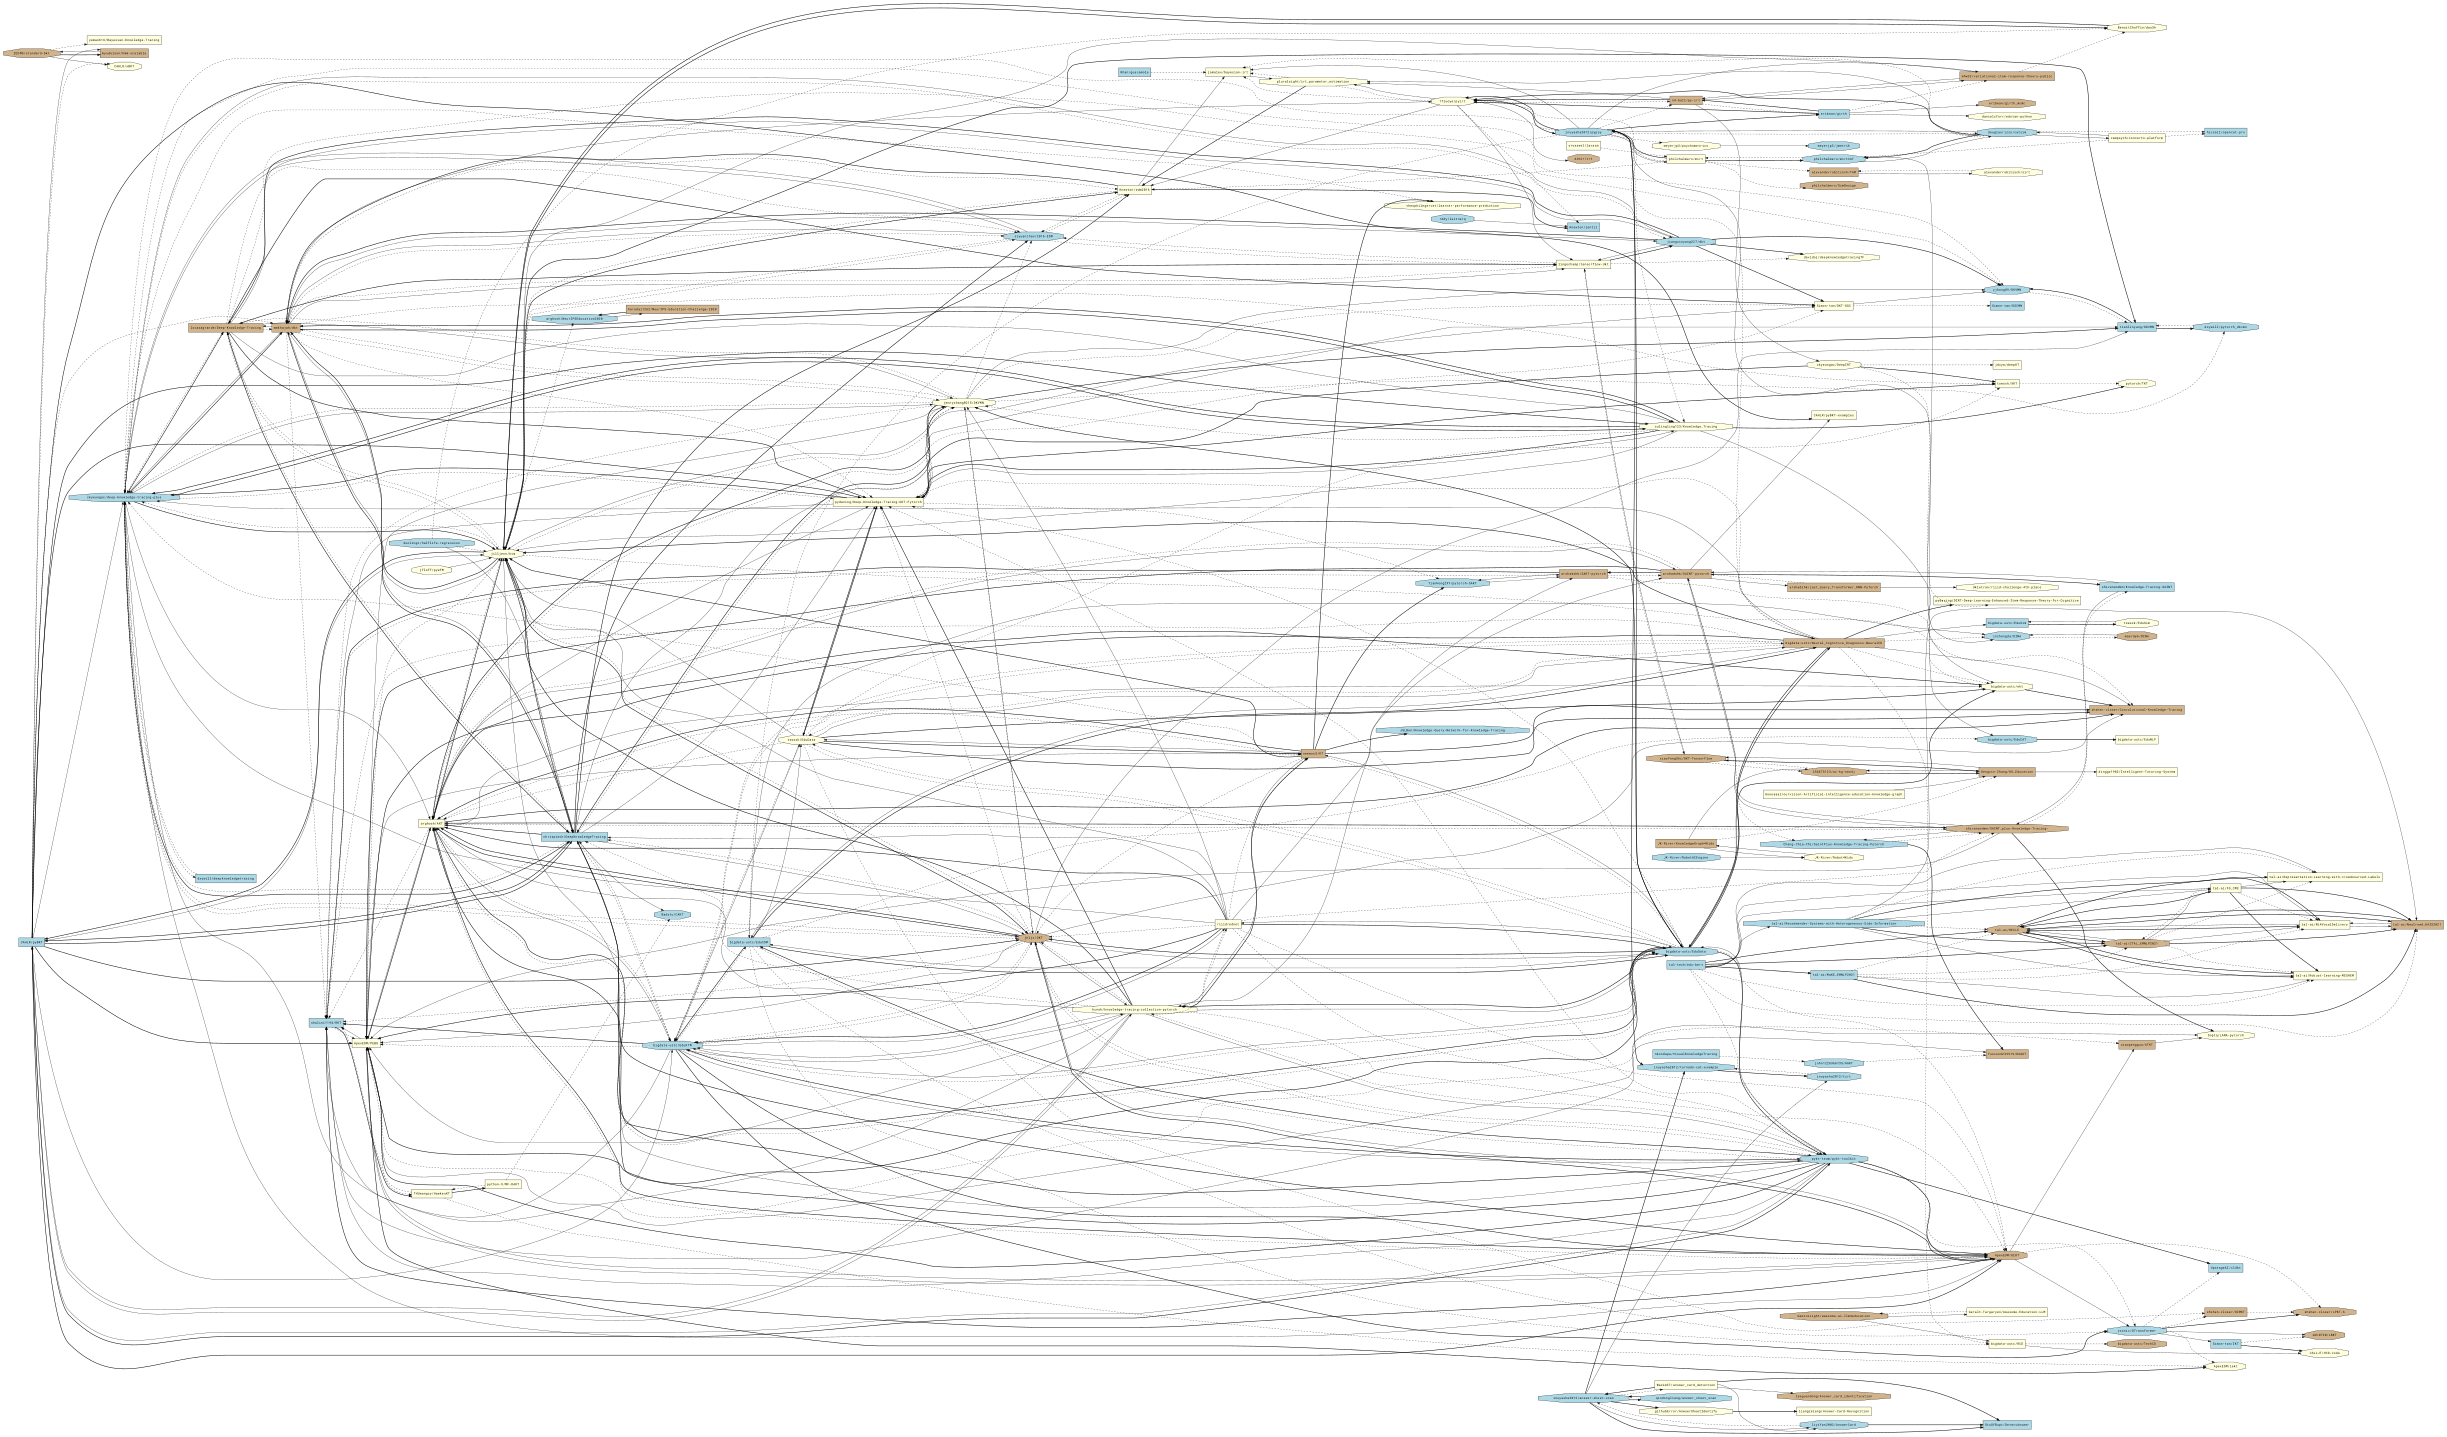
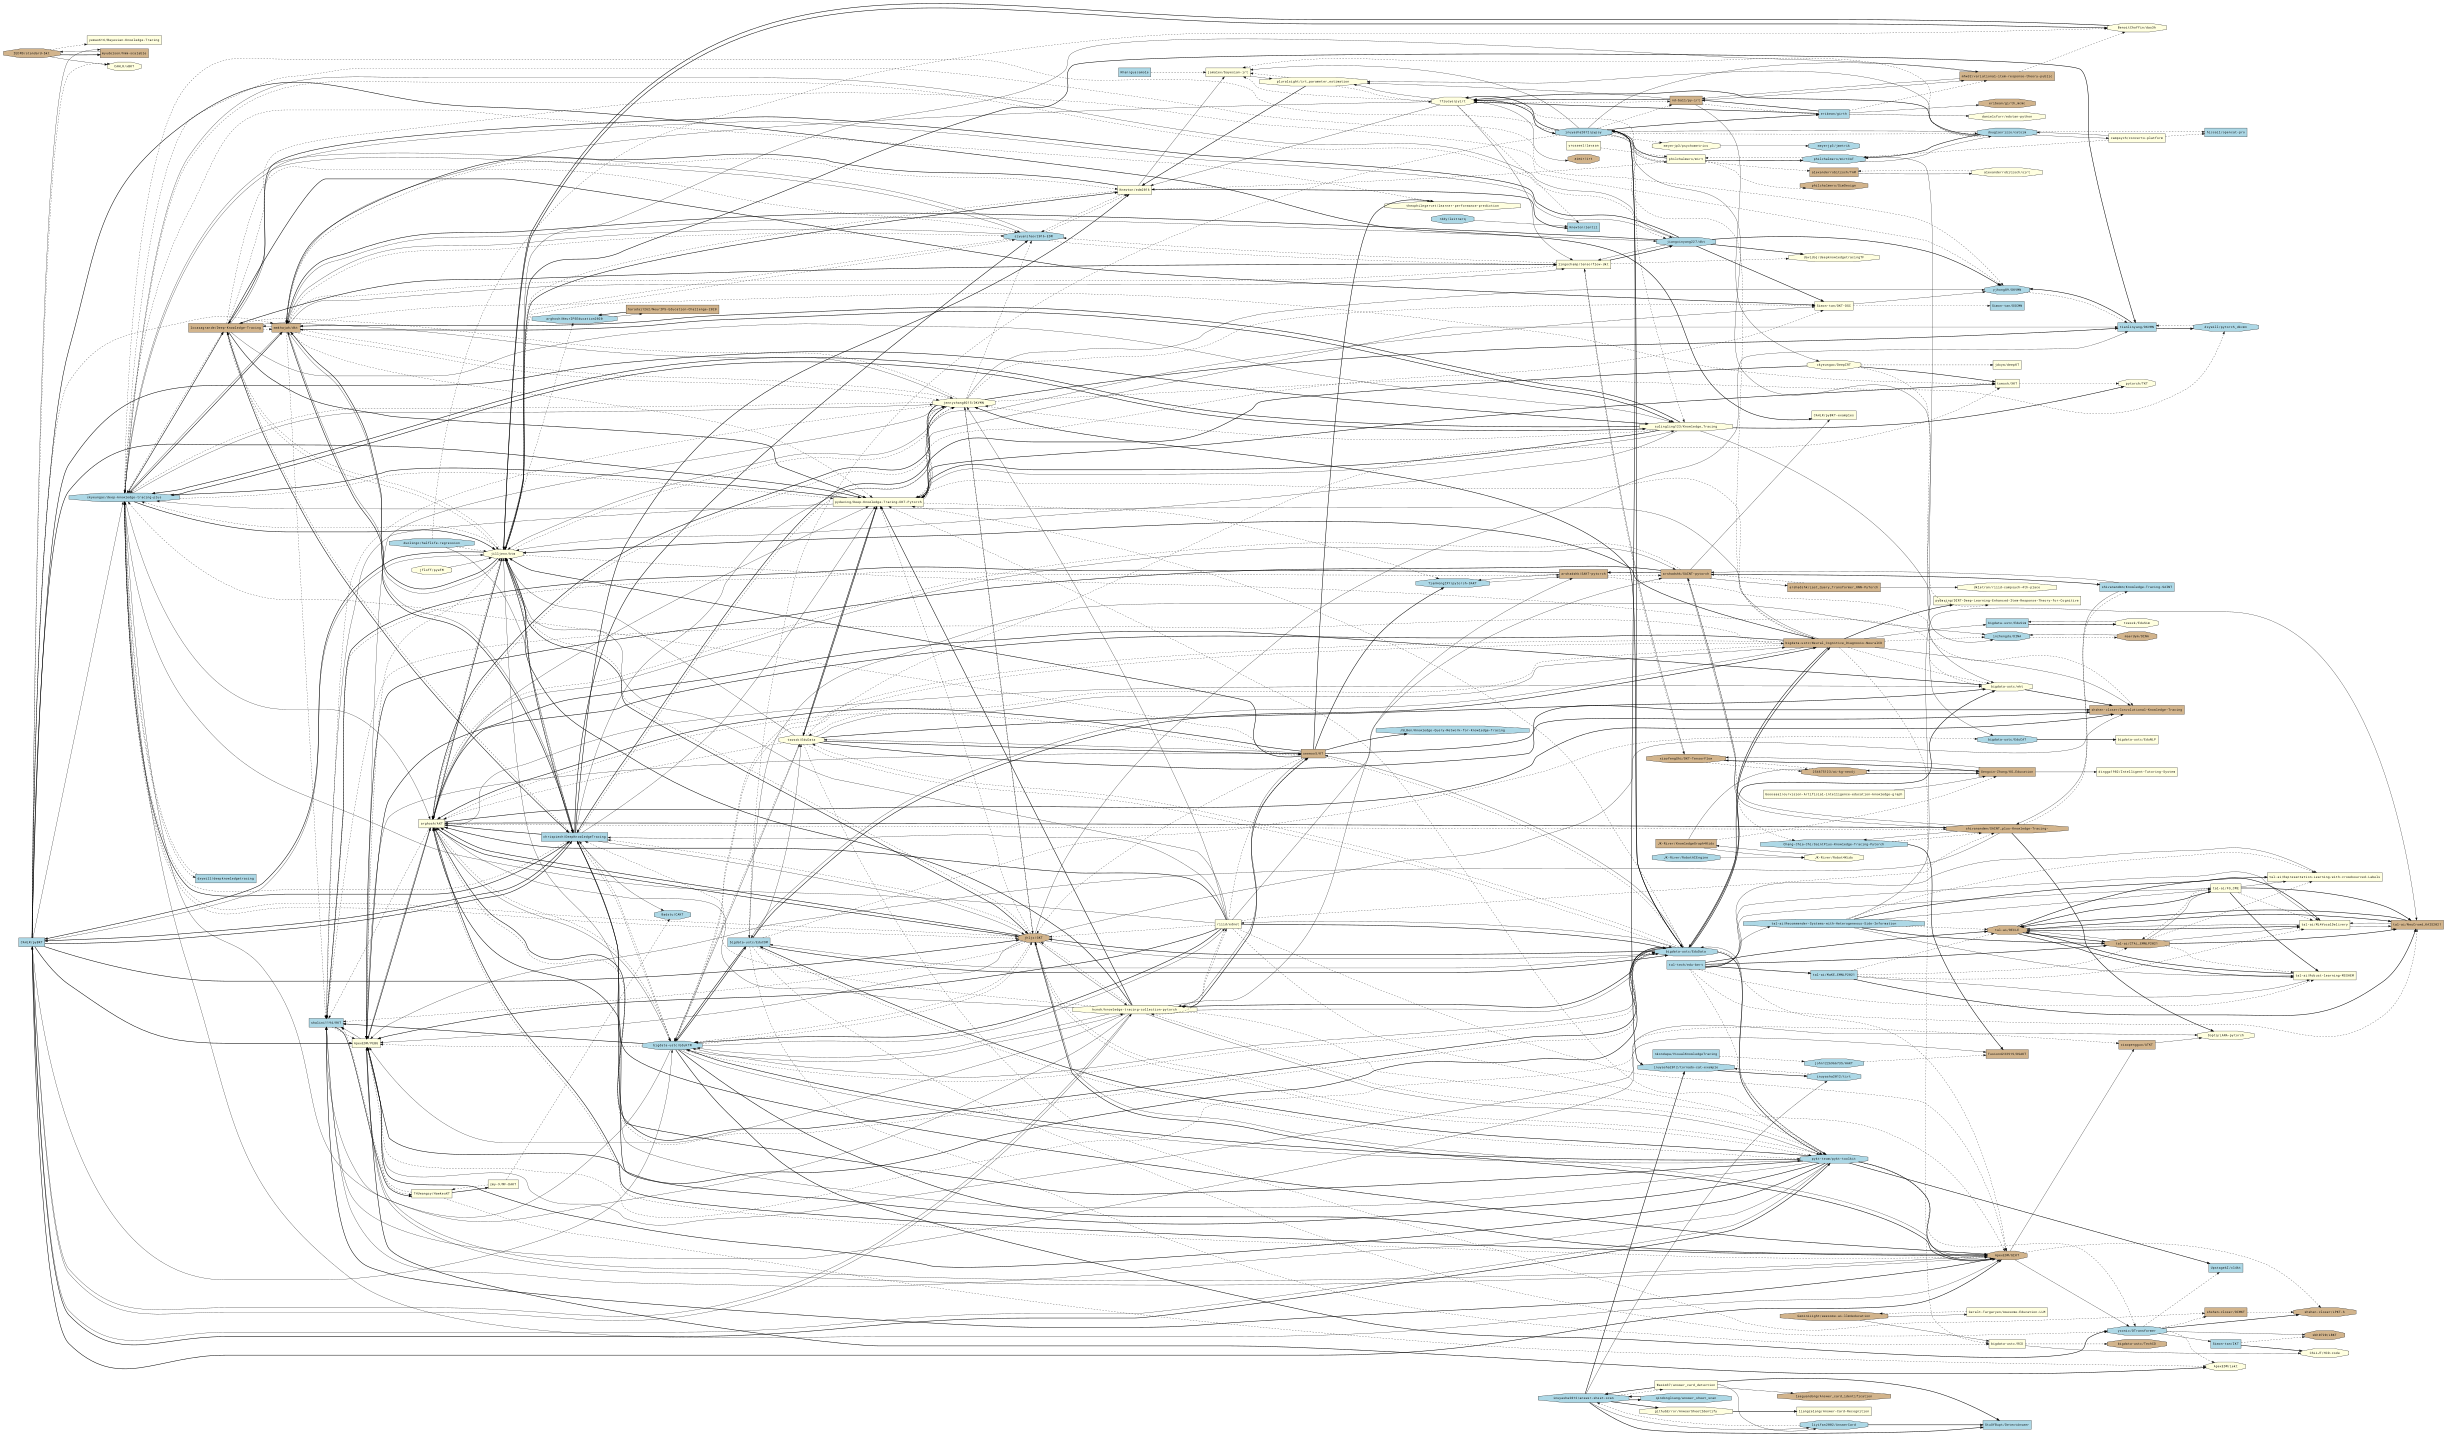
node "dkletran/riiid-challenge-4th-place": label "dkletran/riiid-challenge-4th-place" -> "dkletran/riiid-campsych-4th-place"
edge "bigdata-ustc/EduKTM" -> "bigdata-ustc/EduCDM": style dashed -> bold
node "python-9/MF-DAKT": label "python-9/MF-DAKT" -> "zmy-9/MF-DAKT"
